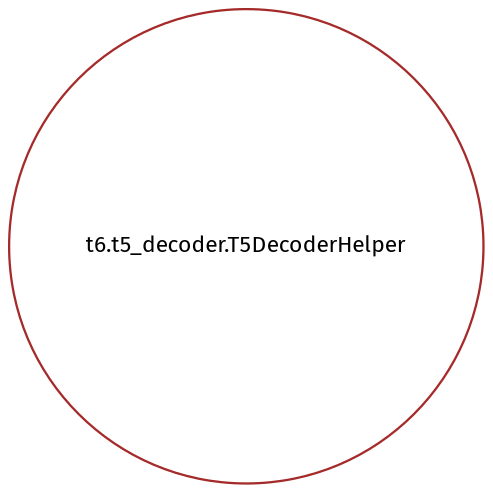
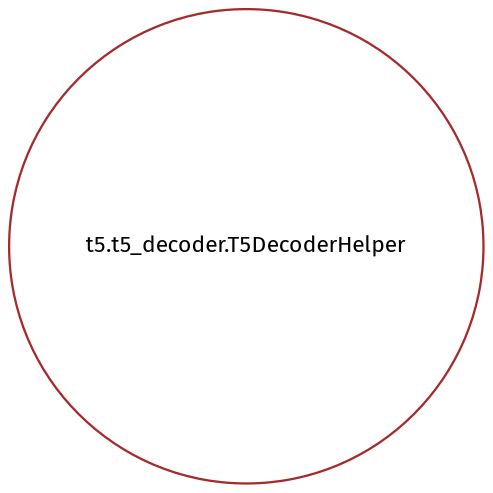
node "t6.t5_decoder.T5DecoderHelper": label "t6.t5_decoder.T5DecoderHelper" -> "t5.t5_decoder.T5DecoderHelper"
